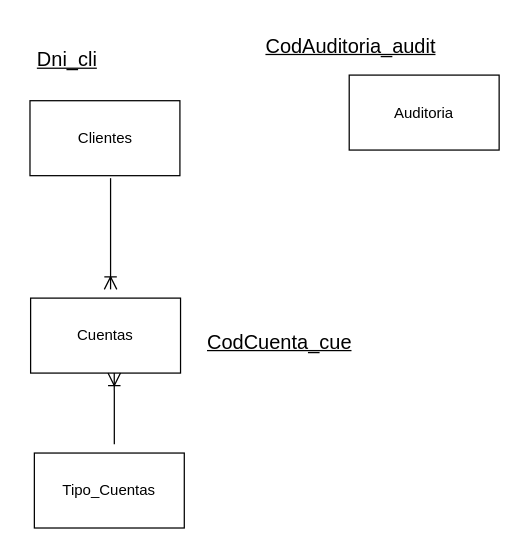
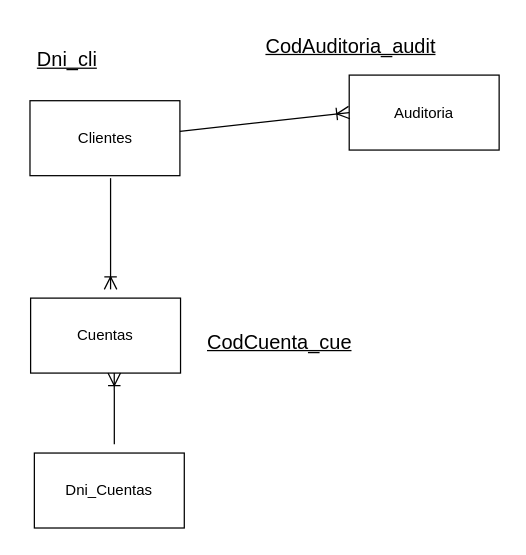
edge "Clientes" -> "Auditoria": added
node "Tipo_Cuentas": label "Tipo_Cuentas" -> "Dni_Cuentas"
